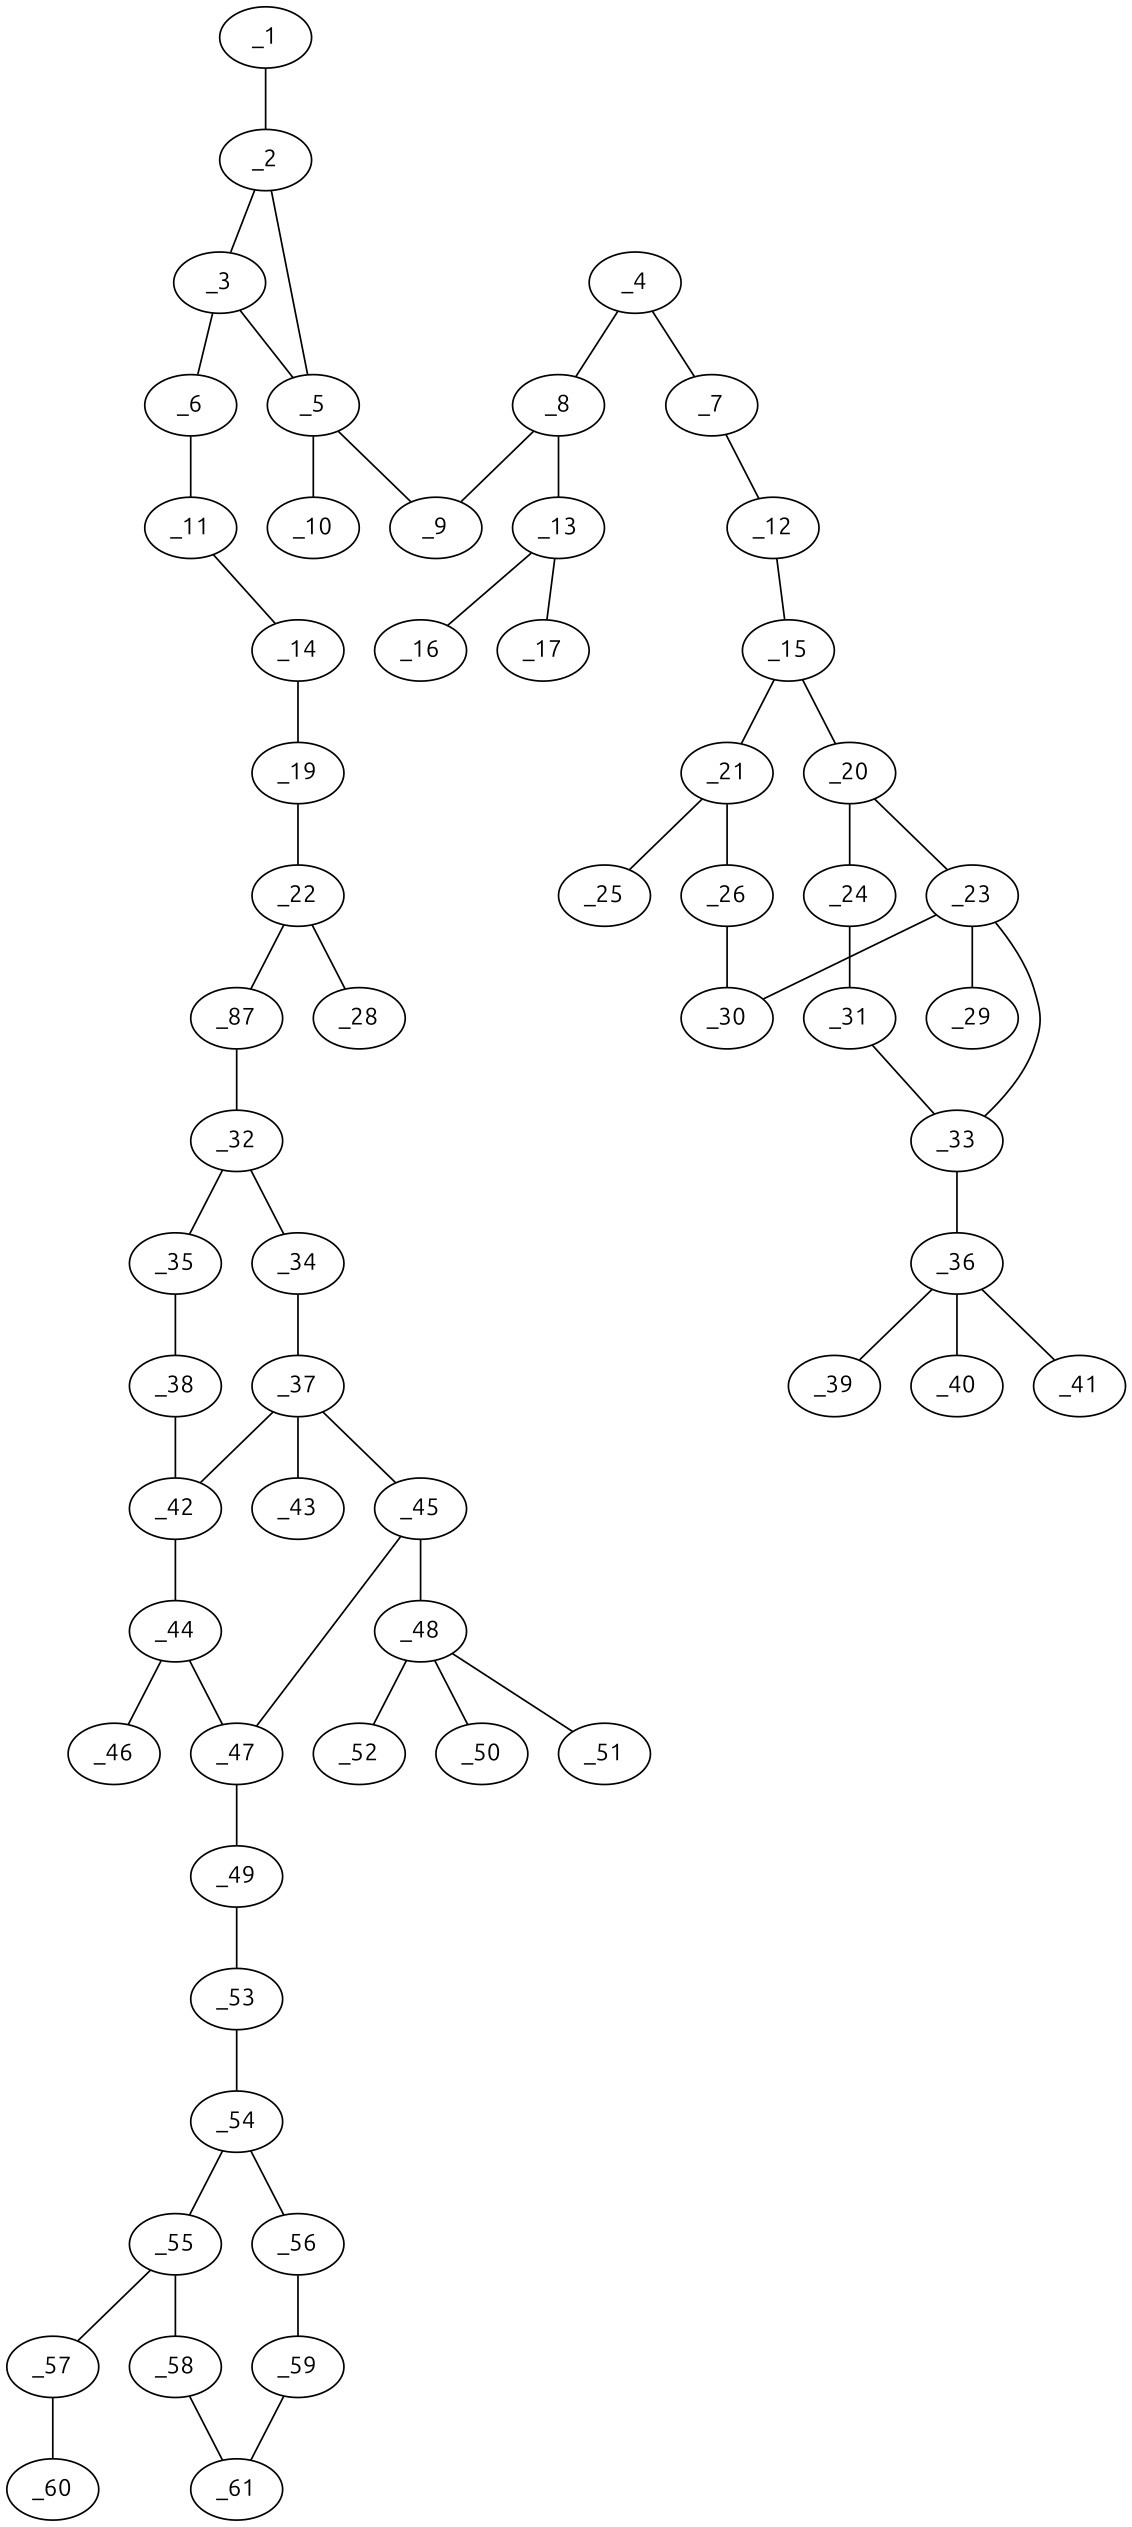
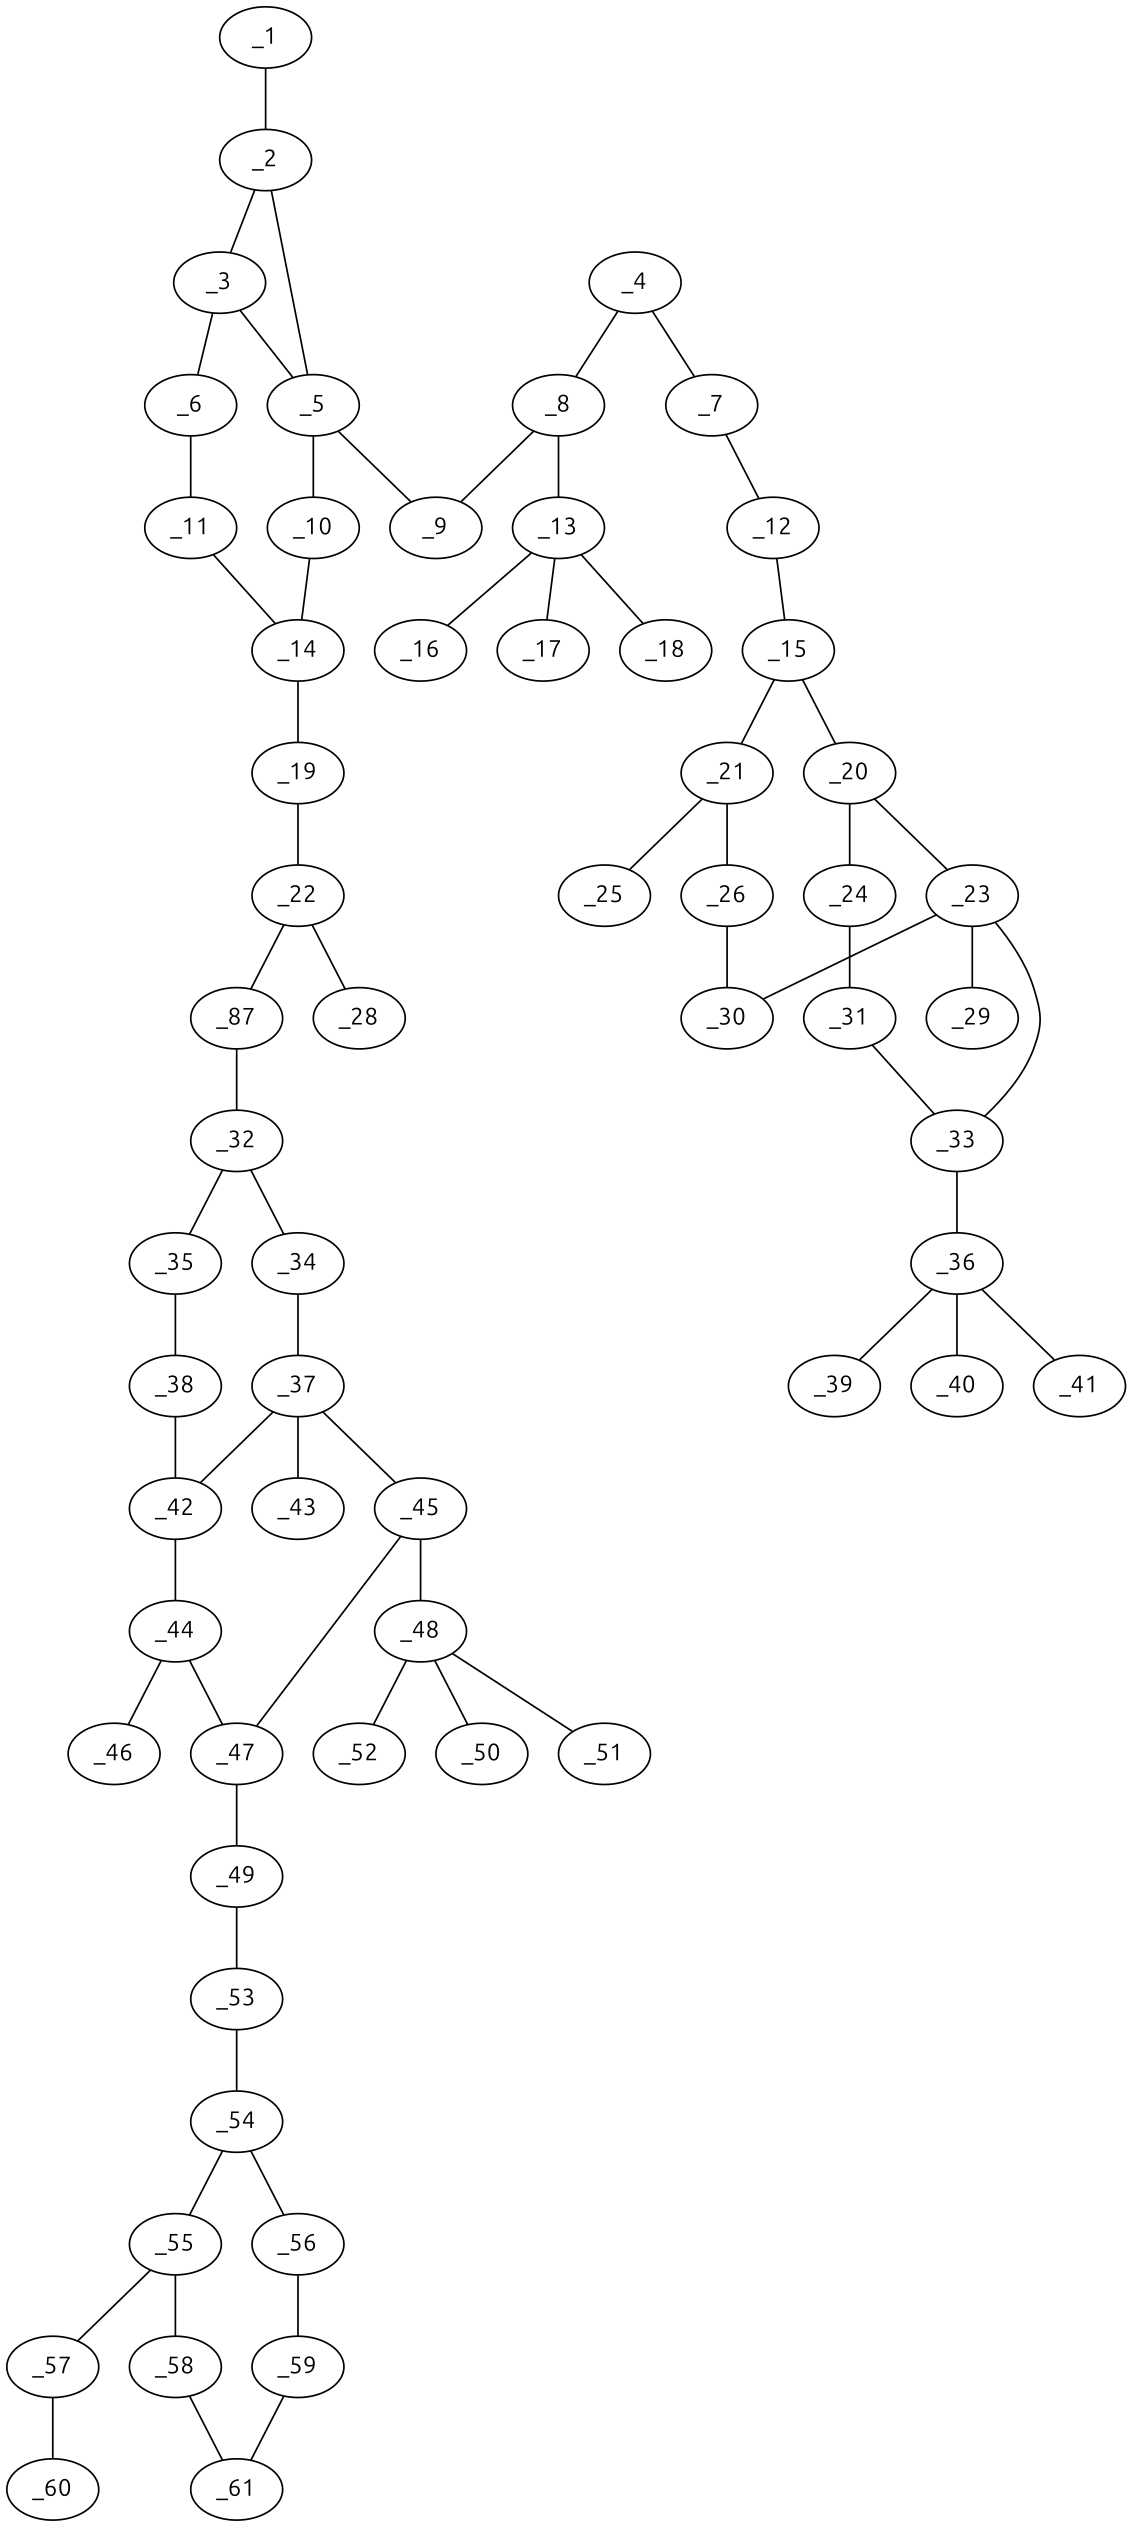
edge "_10" -- "_14": added
node "_18": added
